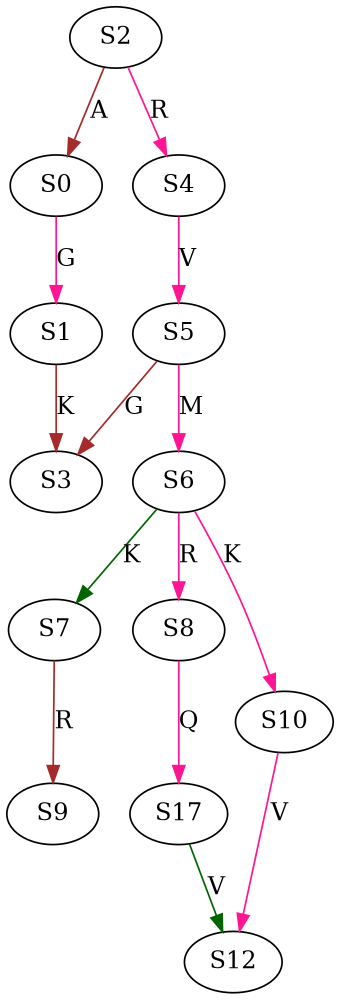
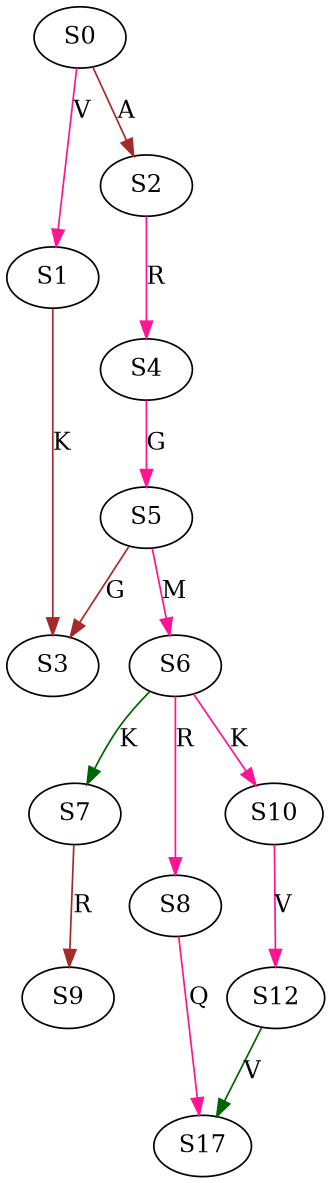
edge "S2" -> "S0": reversed
edge "S0" -> "S1": label "G" -> "V"
edge "S4" -> "S5": label "V" -> "G"
edge "S17" -> "S12": reversed
